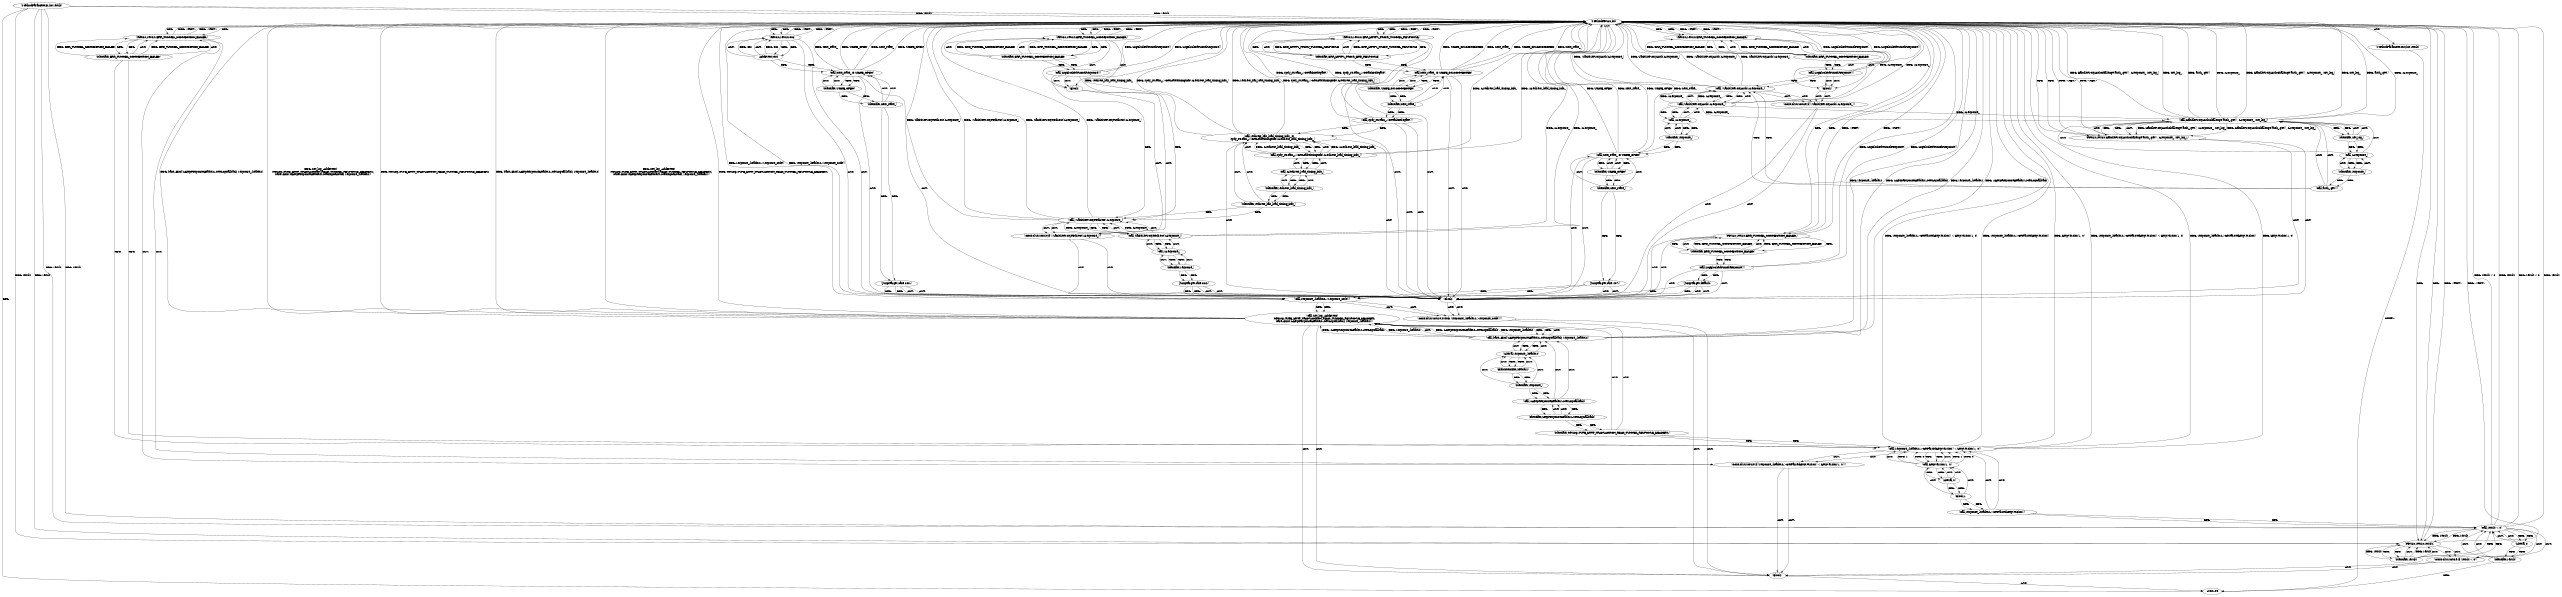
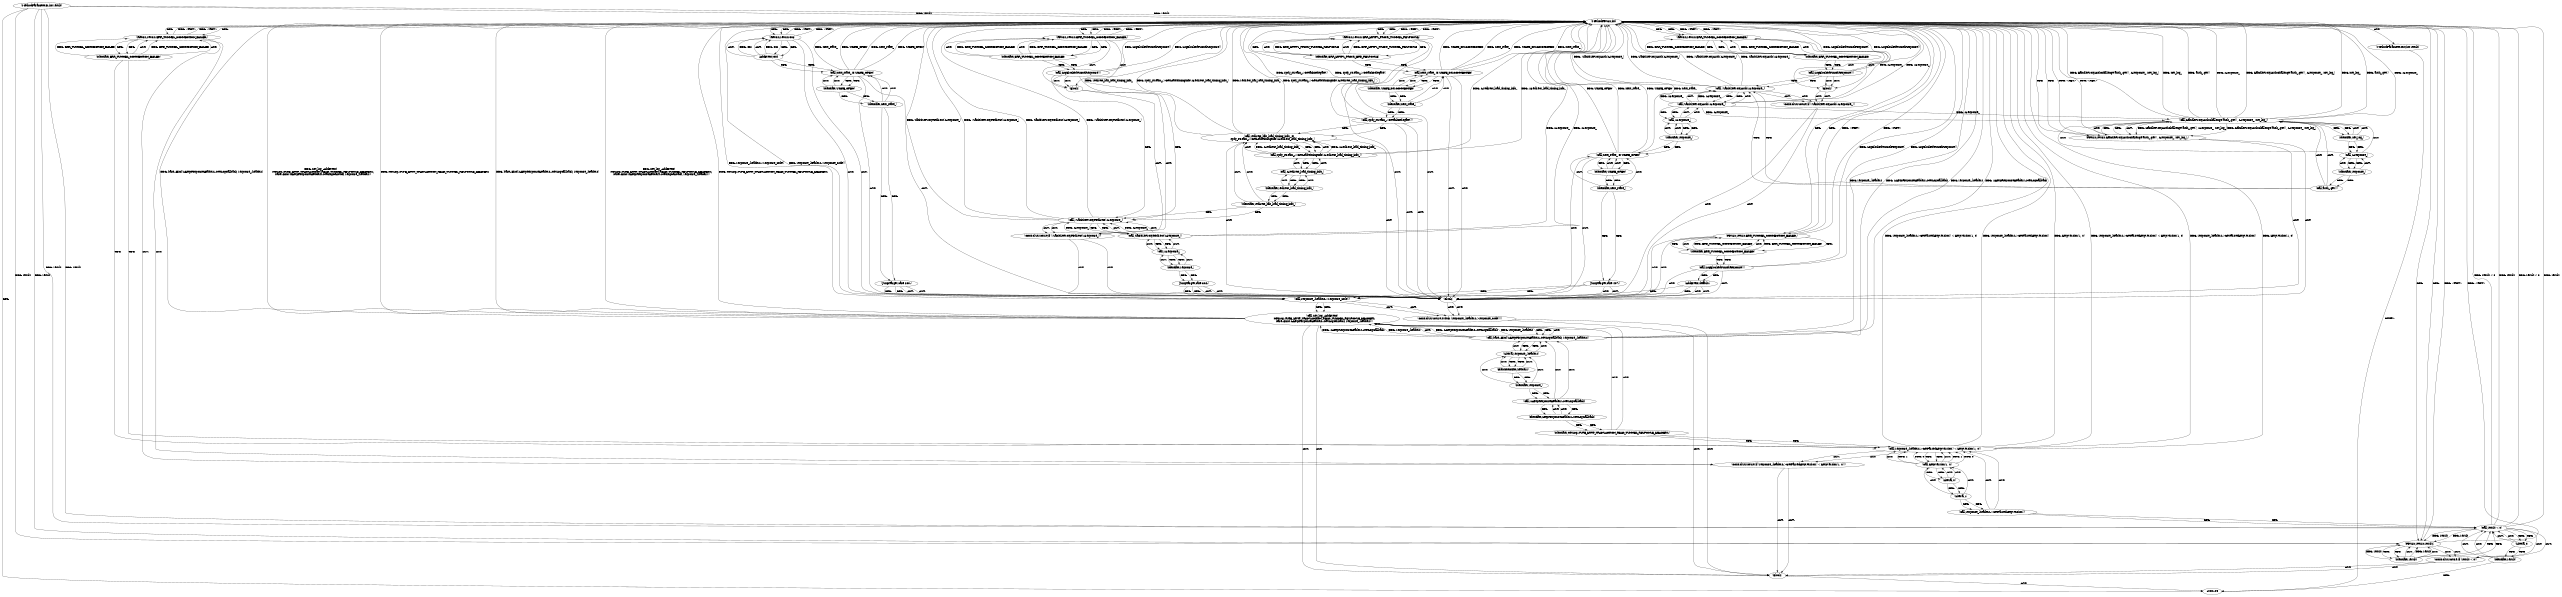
node "(JumpTarget,default:)": label "(JumpTarget,default:)" -> "(AddEvent,default:)"
node "(Block,1)": label "(Block,1)" -> "(Literal,1)"
